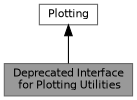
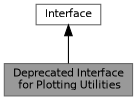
node "Plotting": label "Plotting" -> "Interface"
